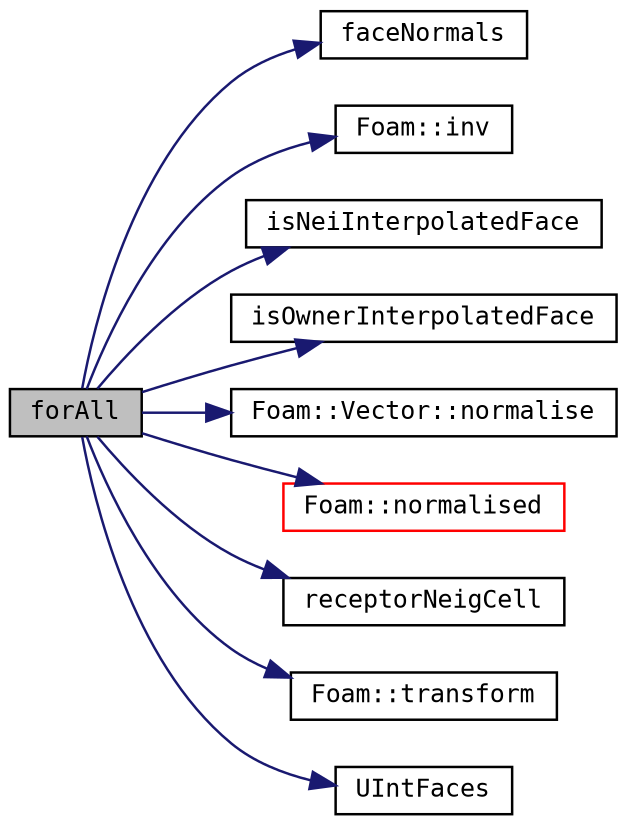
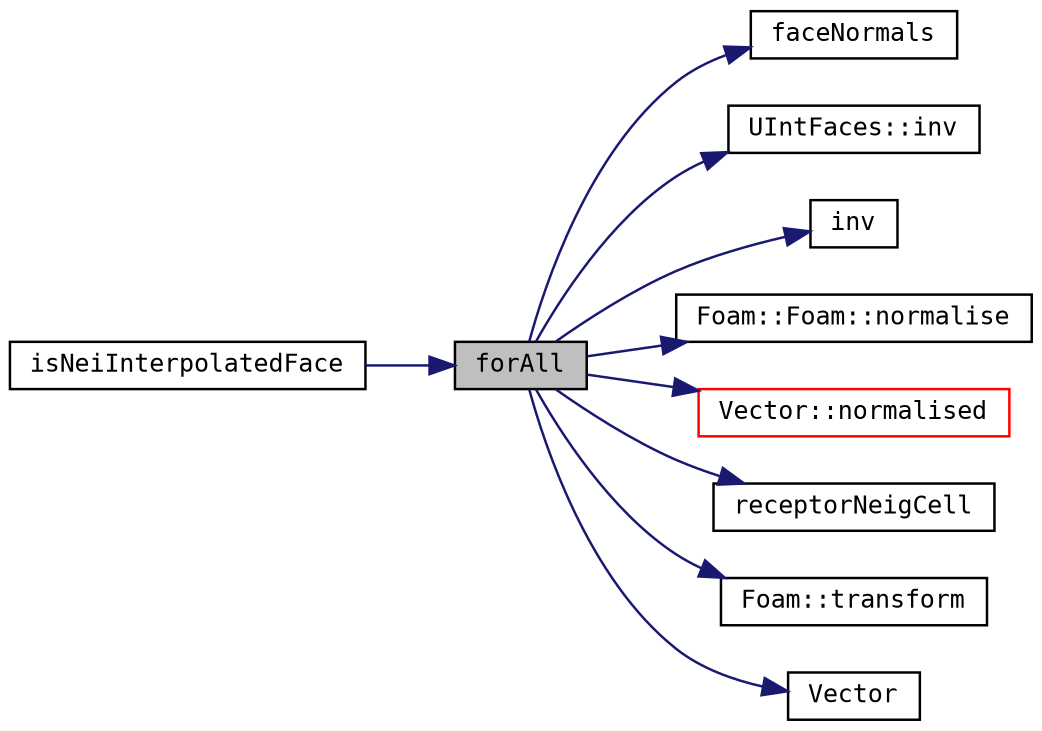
node "Foam::inv": label "Foam::inv" -> "UIntFaces::inv"
edge "forAll" -> "isNeiInterpolatedFace": reversed
node "isOwnerInterpolatedFace": label "isOwnerInterpolatedFace" -> "inv"
node "Foam::Vector::normalise": label "Foam::Vector::normalise" -> "Foam::Foam::normalise"
node "Foam::normalised": label "Foam::normalised" -> "Vector::normalised"
node "UIntFaces": label "UIntFaces" -> "Vector"
